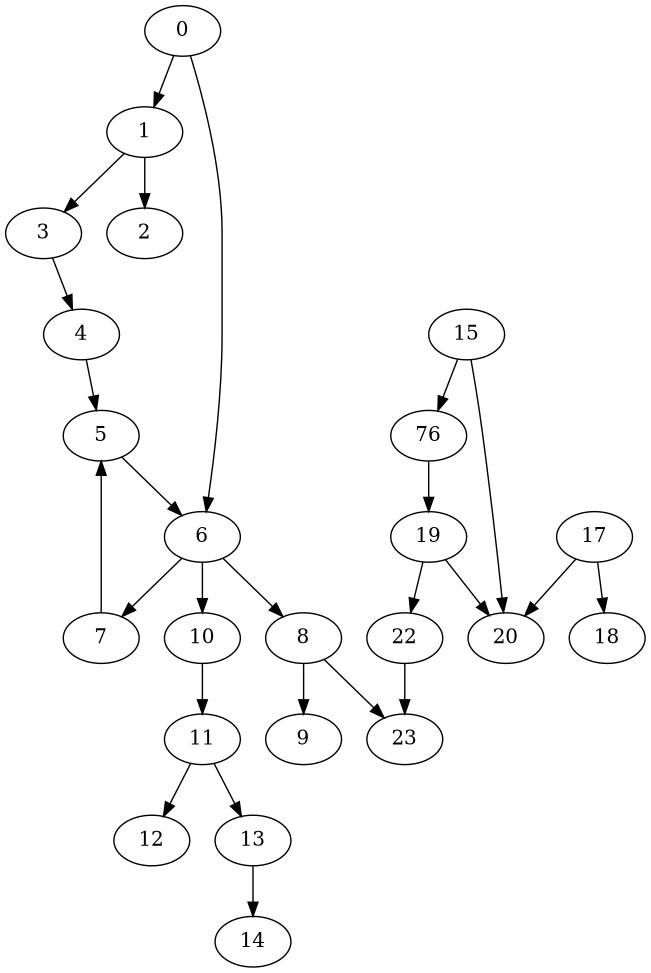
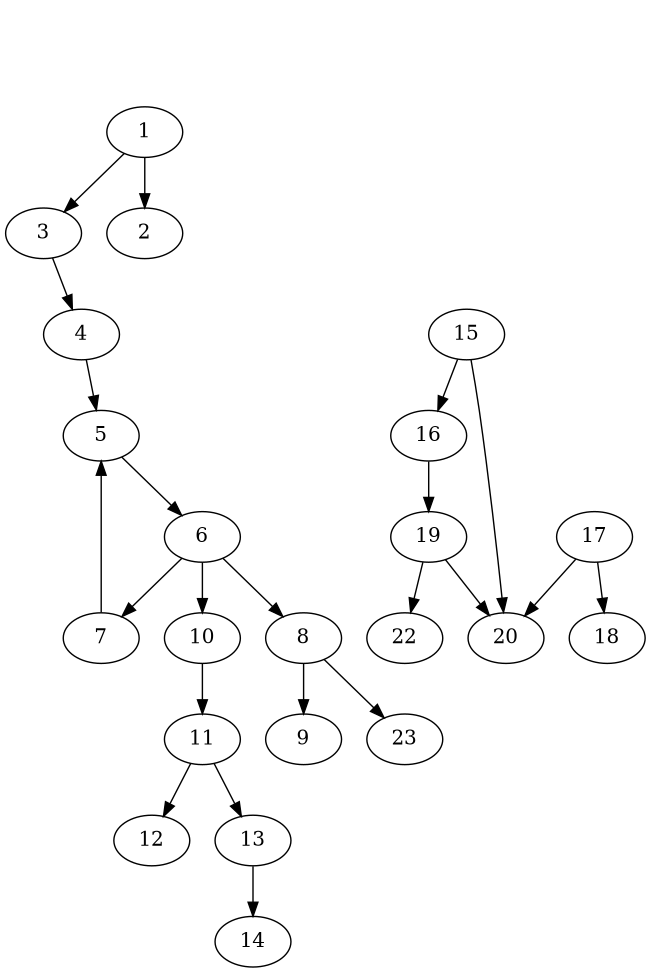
node "0": removed
node "76": label "76" -> "16"
edge "22" -> "23": removed
